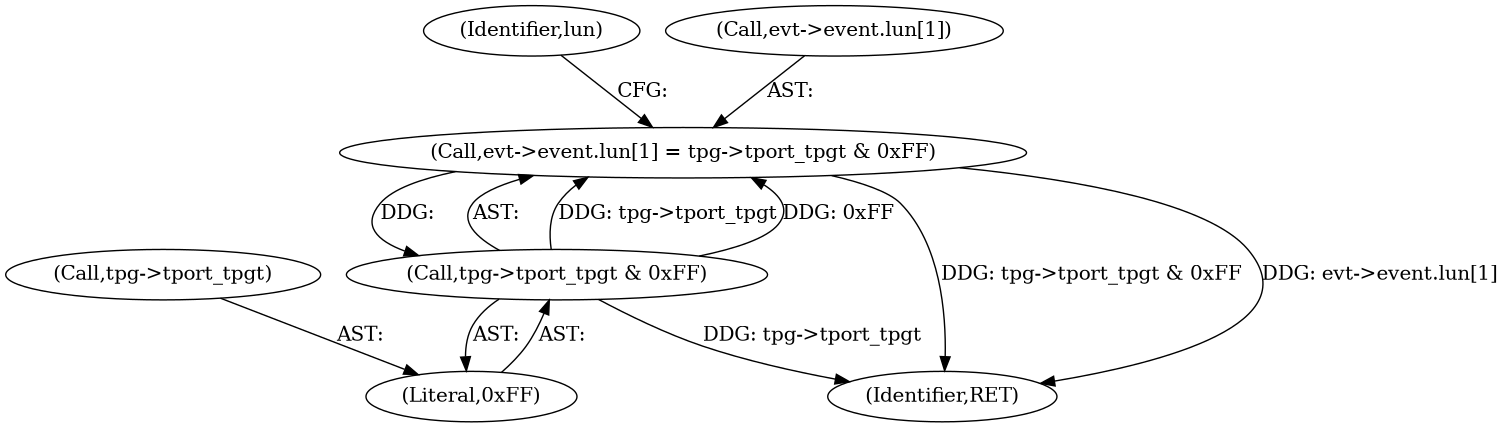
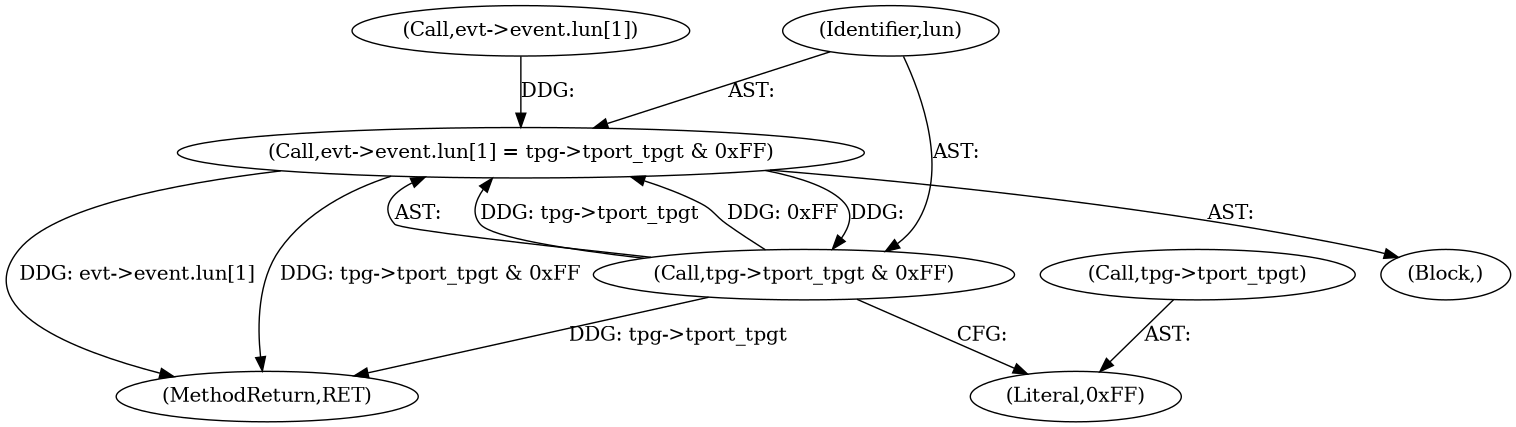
edge "(Identifier,lun)" -> "(Call,evt->event.lun[1] = tpg->tport_tpgt & 0xFF)": label "CFG: " -> "AST: "
edge "(Call,evt->event.lun[1])" -> "(Call,evt->event.lun[1] = tpg->tport_tpgt & 0xFF)": label "AST: " -> "DDG: "
node "(Block,)": added
edge "(Call,tpg->tport_tpgt & 0xFF)" -> "(Literal,0xFF)": label "AST: " -> "CFG: "
edge "(Literal,0xFF)" -> "(Call,tpg->tport_tpgt & 0xFF)": now "(Identifier,lun)" -> "(Call,tpg->tport_tpgt & 0xFF)"
node "(Identifier,RET)": label "(Identifier,RET)" -> "(MethodReturn,RET)"
